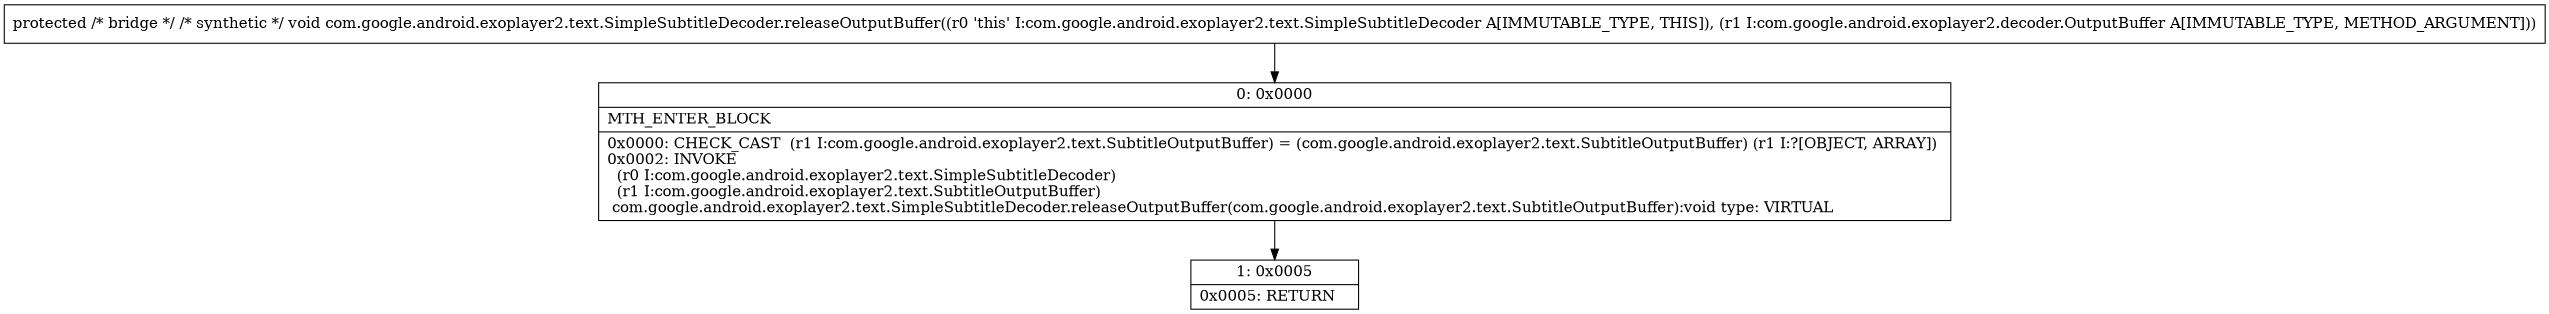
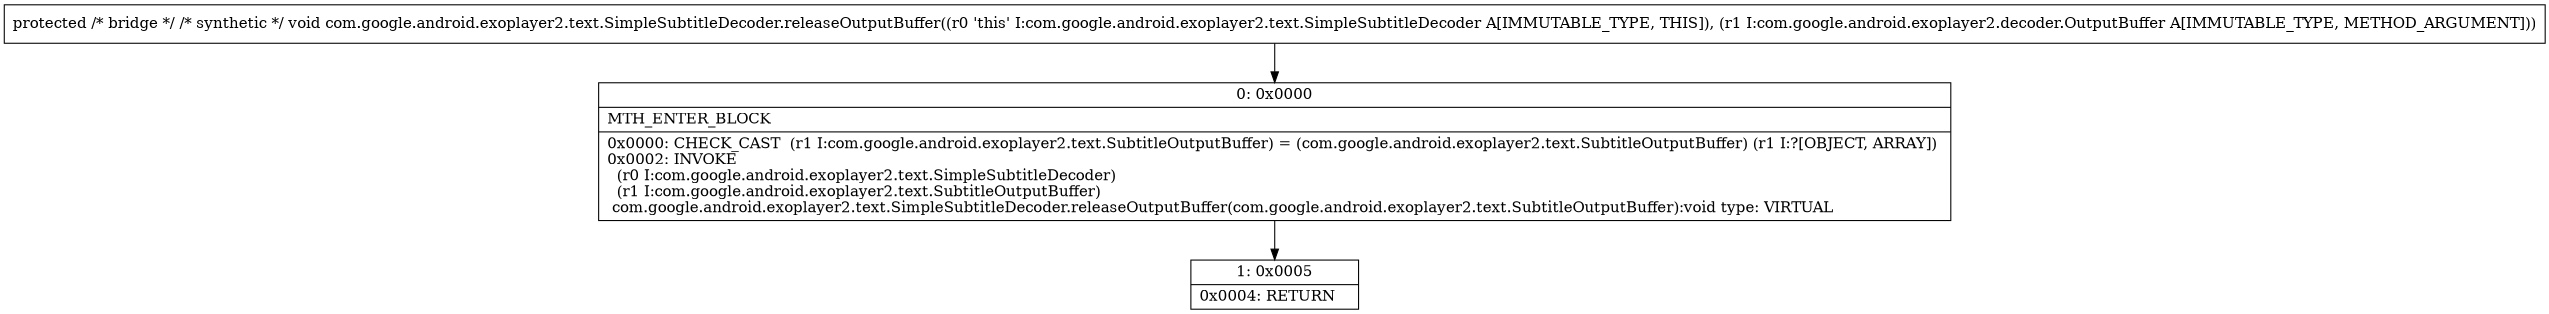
node "1: 0x0005": text "0x0005: RETURN" -> "0x0004: RETURN"
